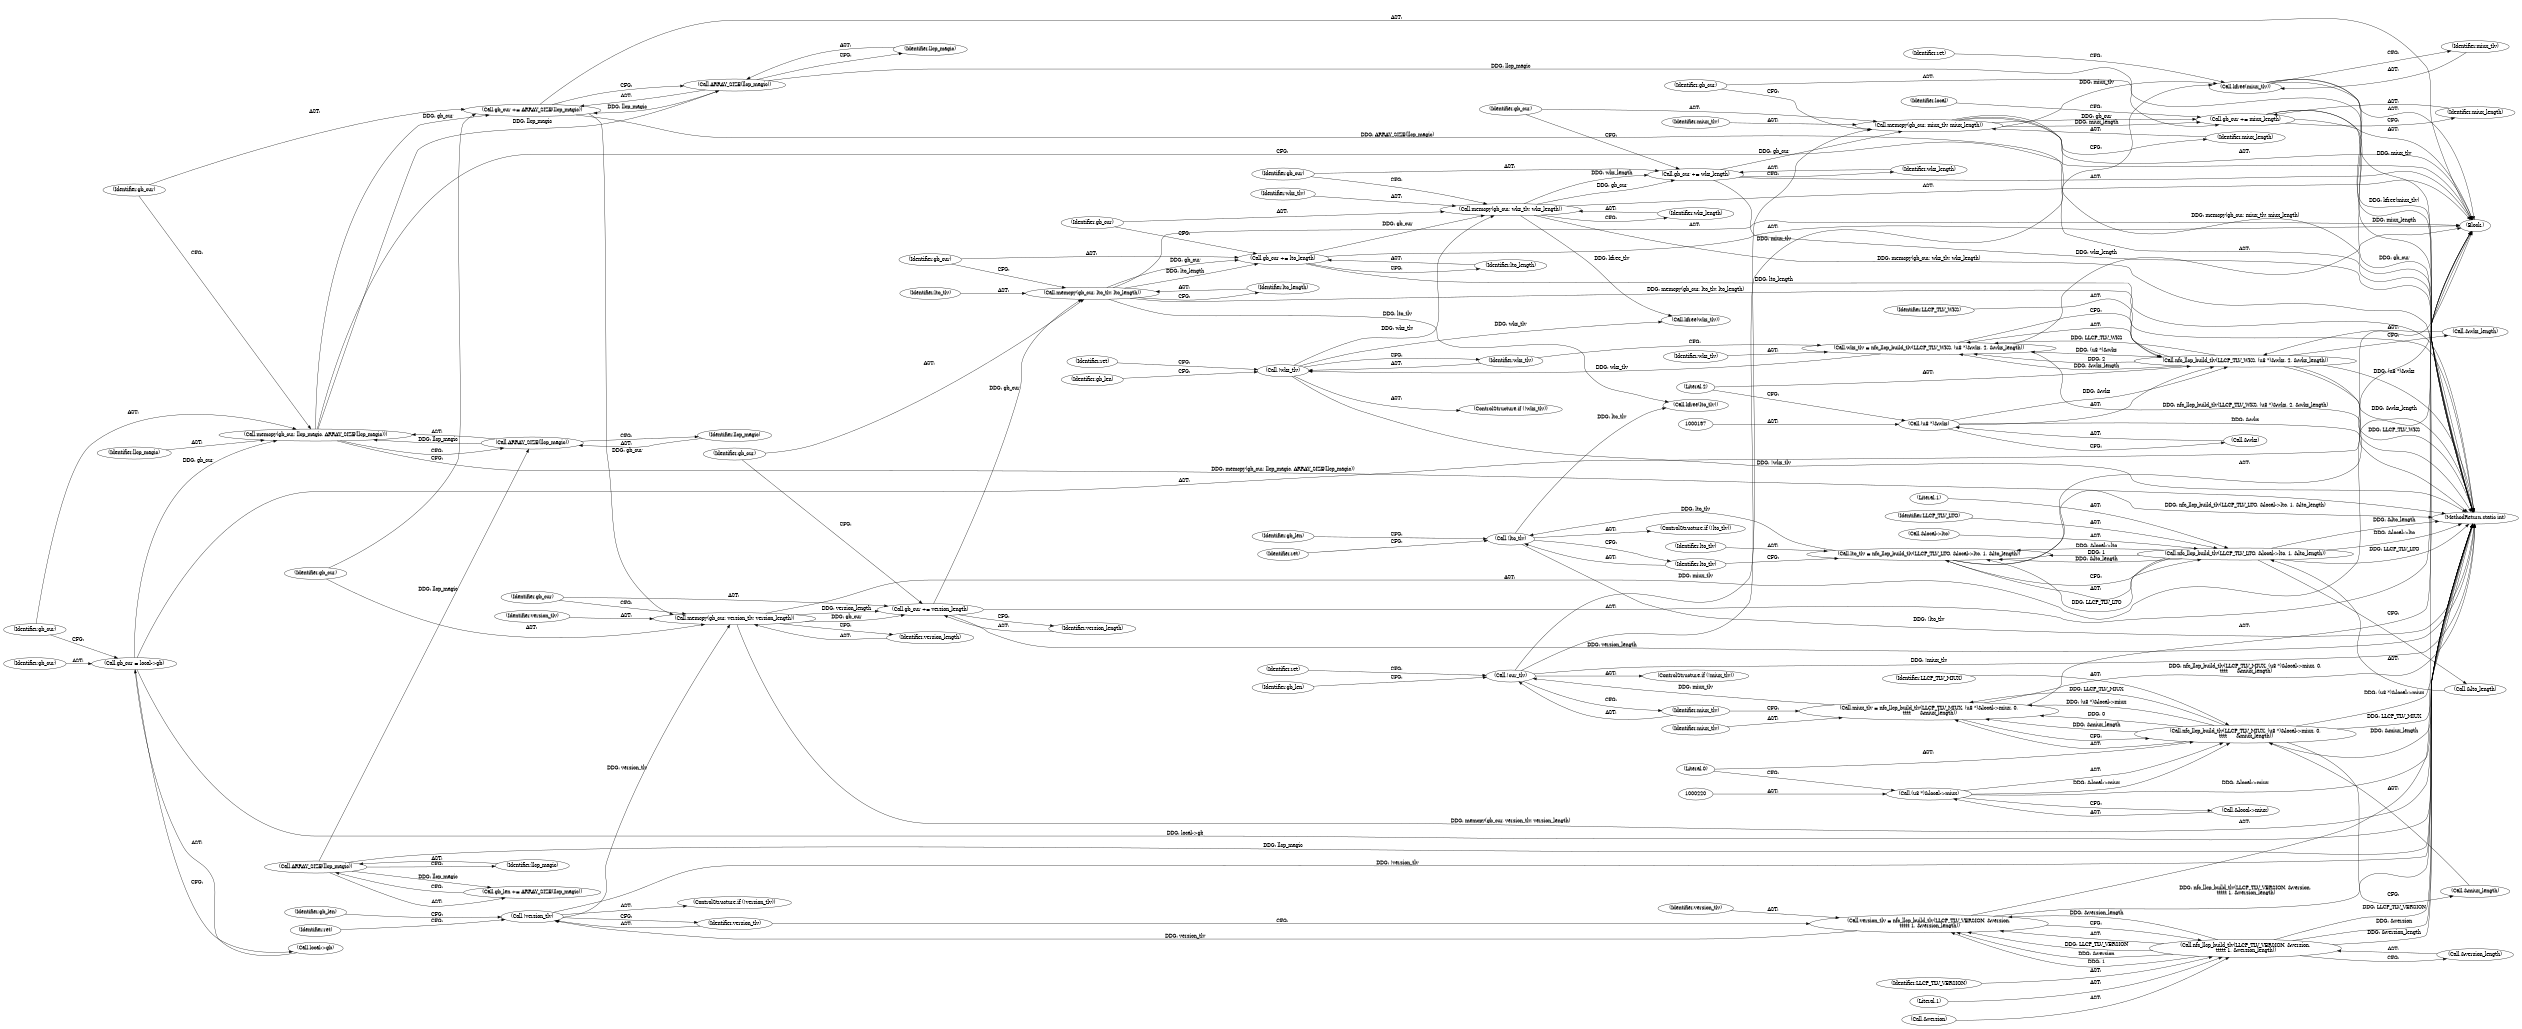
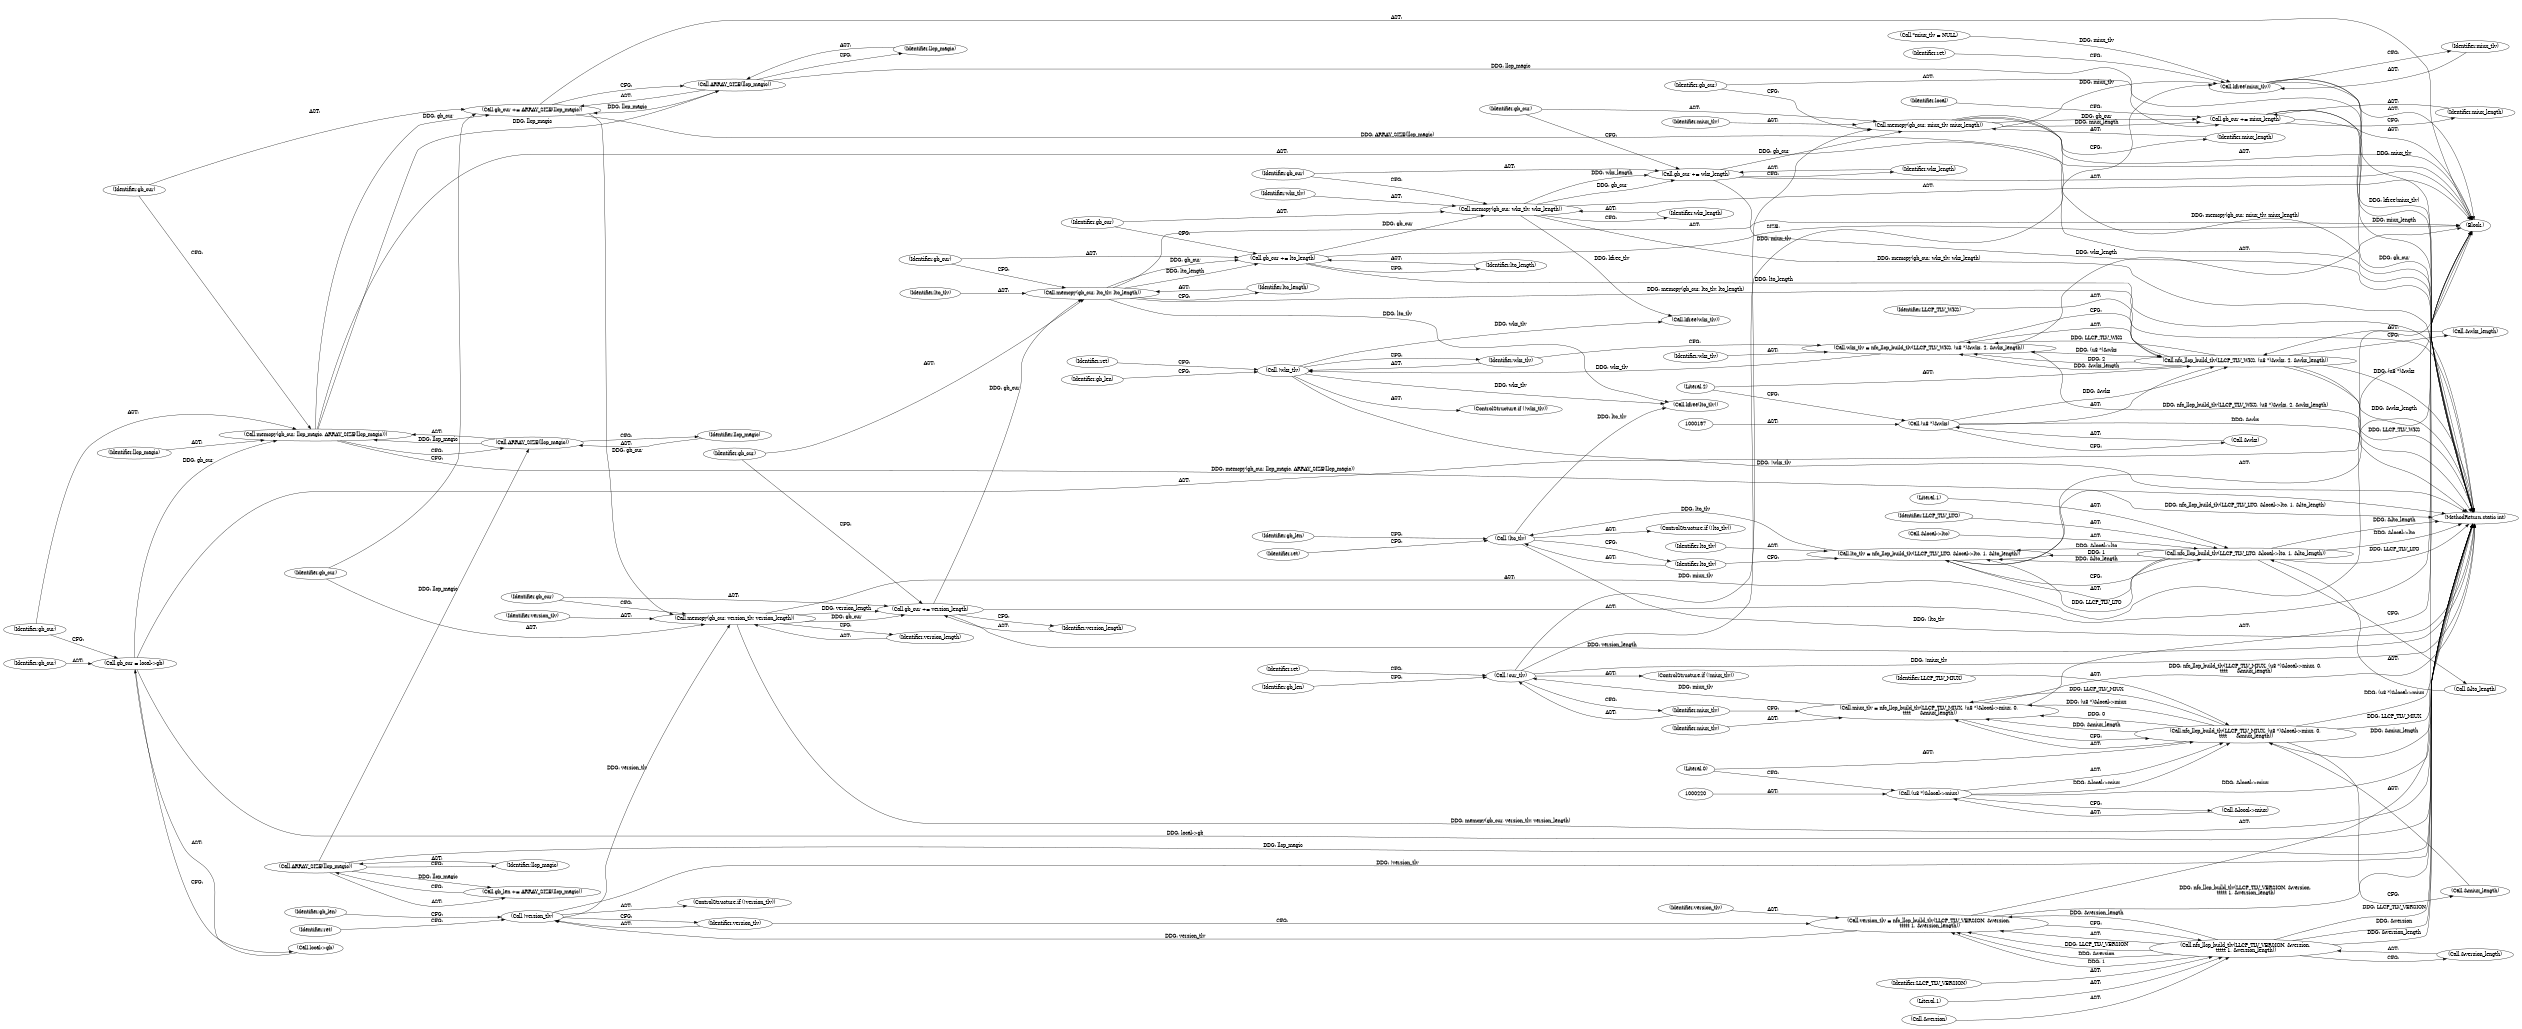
node "(Call,*miux_tlv = NULL)": added
edge "(Call,memcpy(gb_cur, llcp_magic, ARRAY_SIZE(llcp_magic)))" -> "(Block,)": label "CFG: " -> "AST: "
edge "(Call,gb_cur += lto_length)" -> "(Block,)": label "AST: " -> "SIZE: "
edge "(Call,!wks_tlv)" -> "(Call,memcpy(gb_cur, wks_tlv, wks_length))": now "(Call,!wks_tlv)" -> "(Call,kfree(lto_tlv))"
